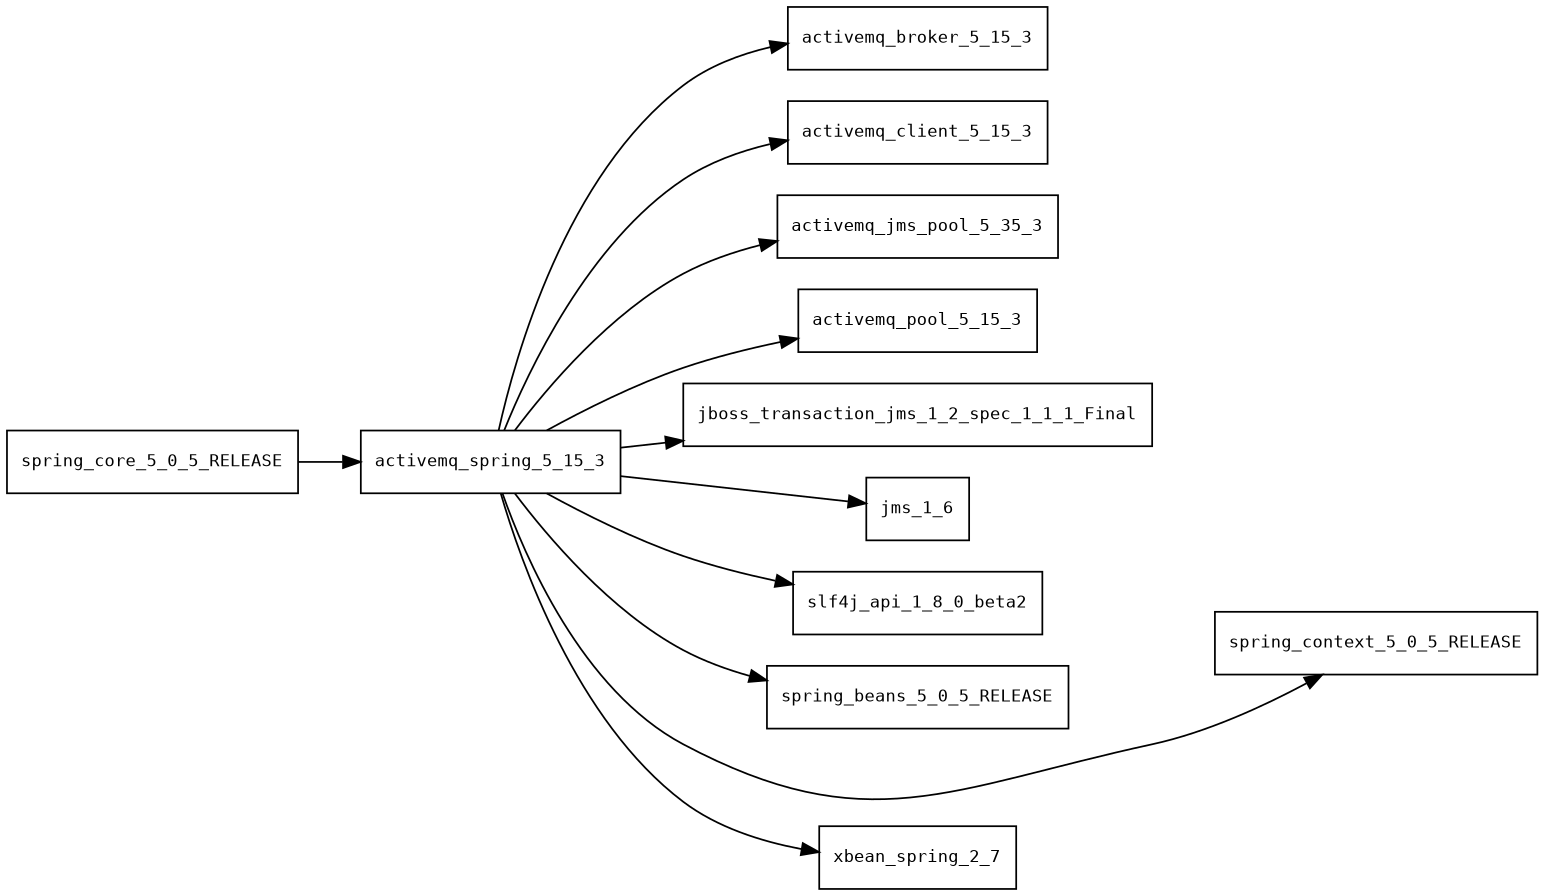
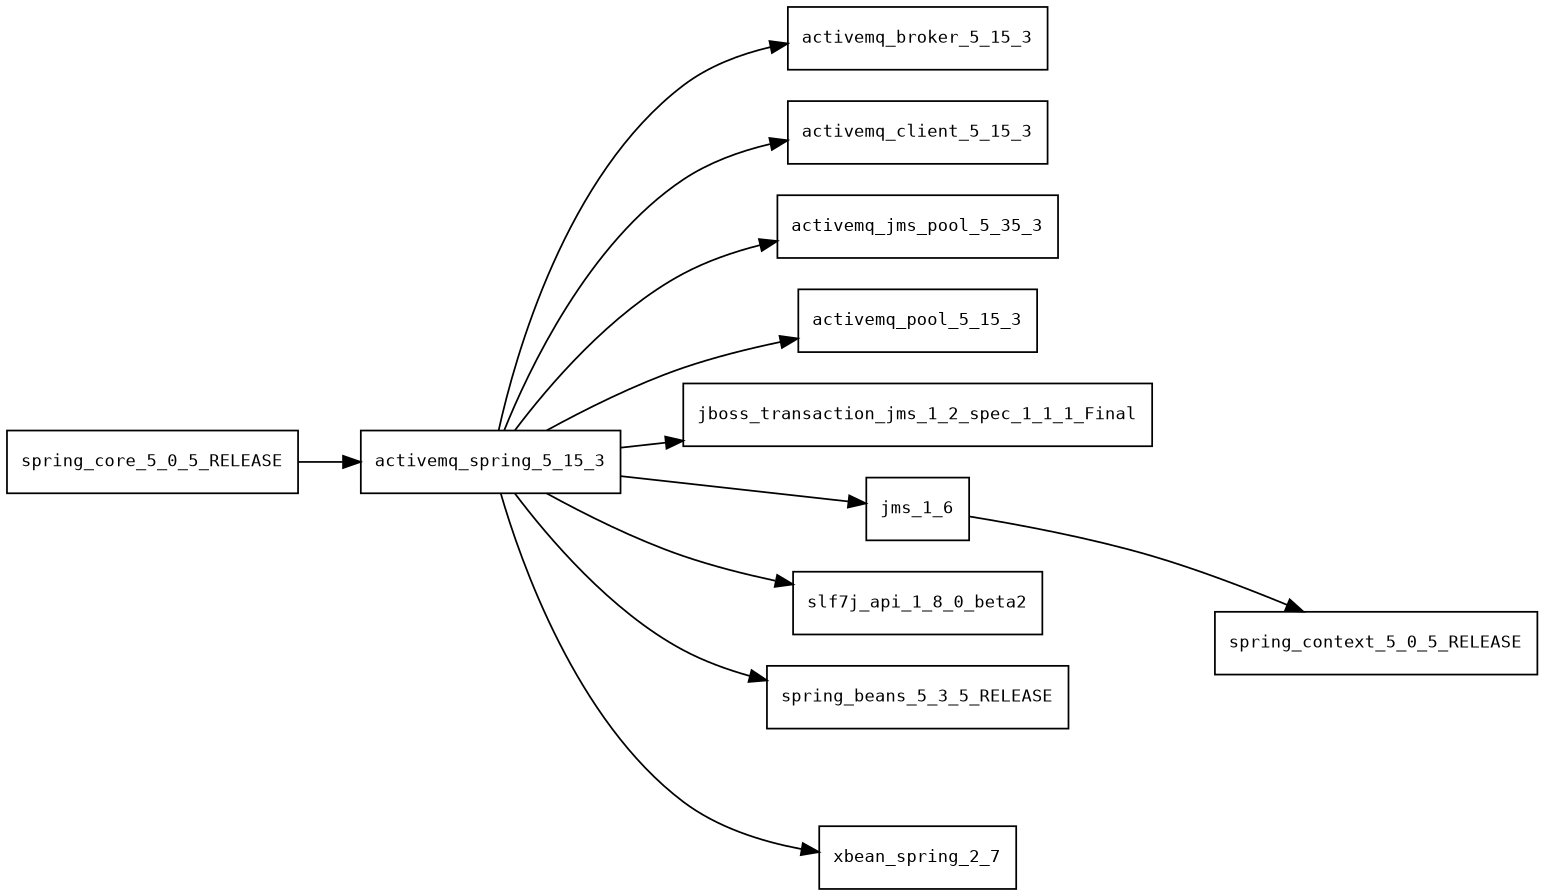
node "slf4j_api_1_8_0_beta2": label "slf4j_api_1_8_0_beta2" -> "slf7j_api_1_8_0_beta2"
node "spring_beans_5_0_5_RELEASE": label "spring_beans_5_0_5_RELEASE" -> "spring_beans_5_3_5_RELEASE"
edge "activemq_spring_5_15_3" -> "spring_context_5_0_5_RELEASE": now "jms_1_6" -> "spring_context_5_0_5_RELEASE"
